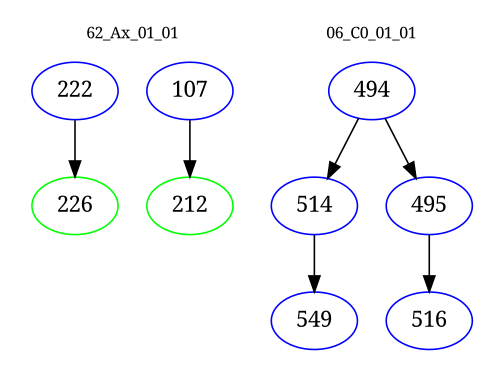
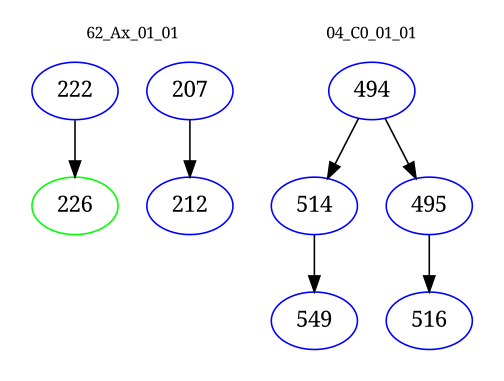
cluster "06_C0_01_01": label "06_C0_01_01" -> "04_C0_01_01"
node "107": label "107" -> "207"
node "212": color green -> blue
